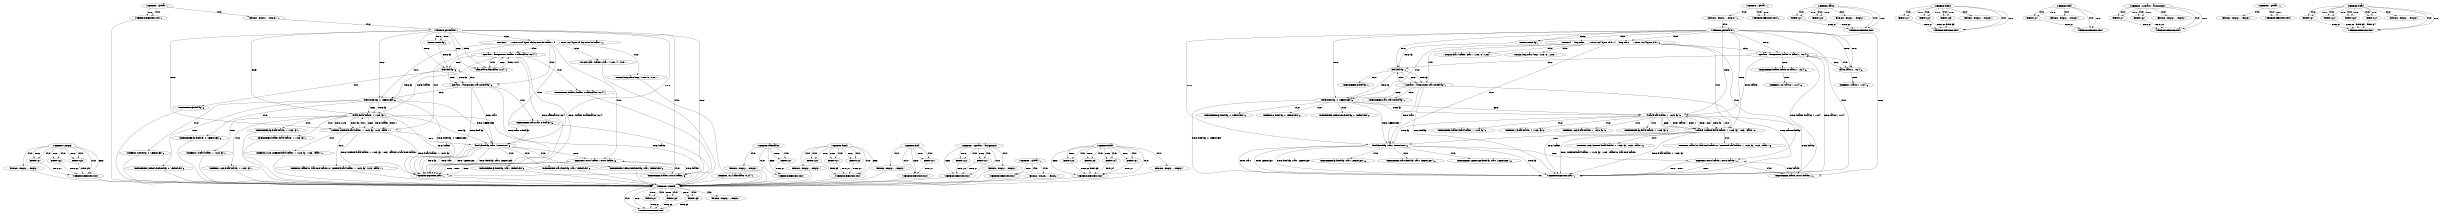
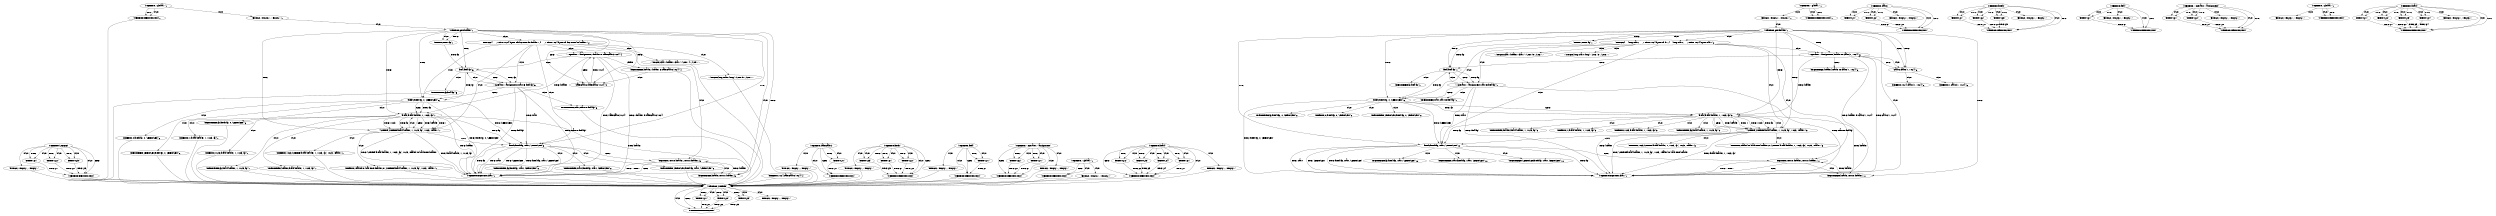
edge "(<operator>.assignment,*header = safe_calloc(1024))" -> "(safe_calloc,safe_calloc(1024))": now "(IDENTIFIER,header,*header = safe_calloc(1024))" -> "(safe_calloc,safe_calloc(1024))"
edge "(<operator>.assignment,*header = safe_calloc(1024))" -> "(IDENTIFIER,header,*header = safe_calloc(1024))": label "AST: " -> "SEEK: "
edge "(IDENTIFIER,header,header = calloc(1, 1024))" -> "(LITERAL,1024,calloc(1, 1024))": now "(calloc,calloc(1, 1024))" -> "(LITERAL,1024,calloc(1, 1024))"
